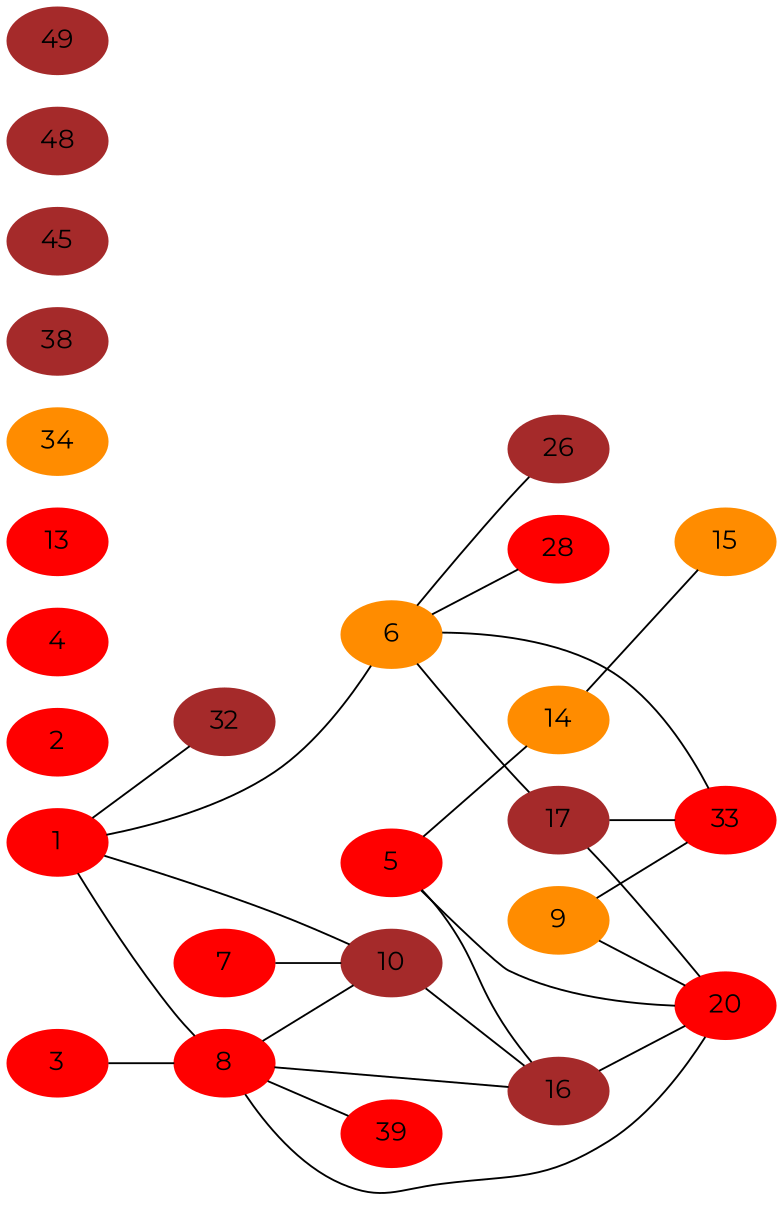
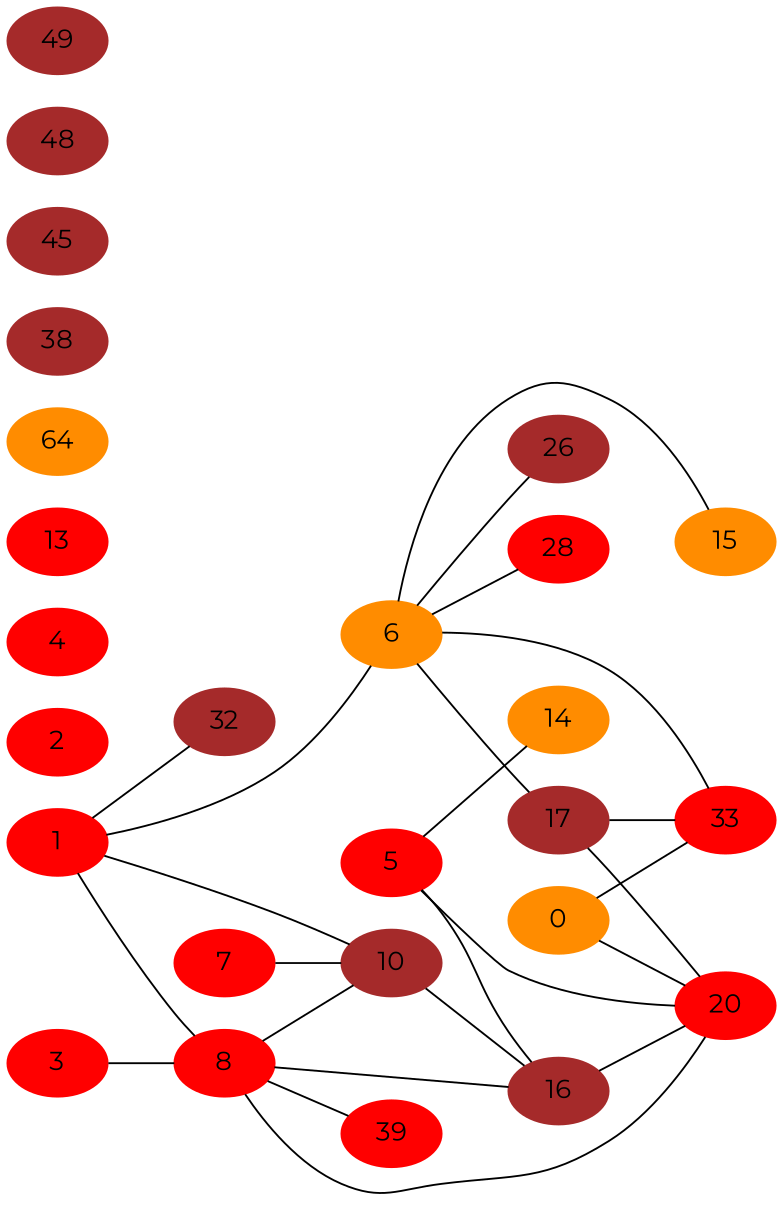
node "34": label "34" -> "64"
edge "15" -- "14": now "15" -- "6"
node "9": label "9" -> "0"
